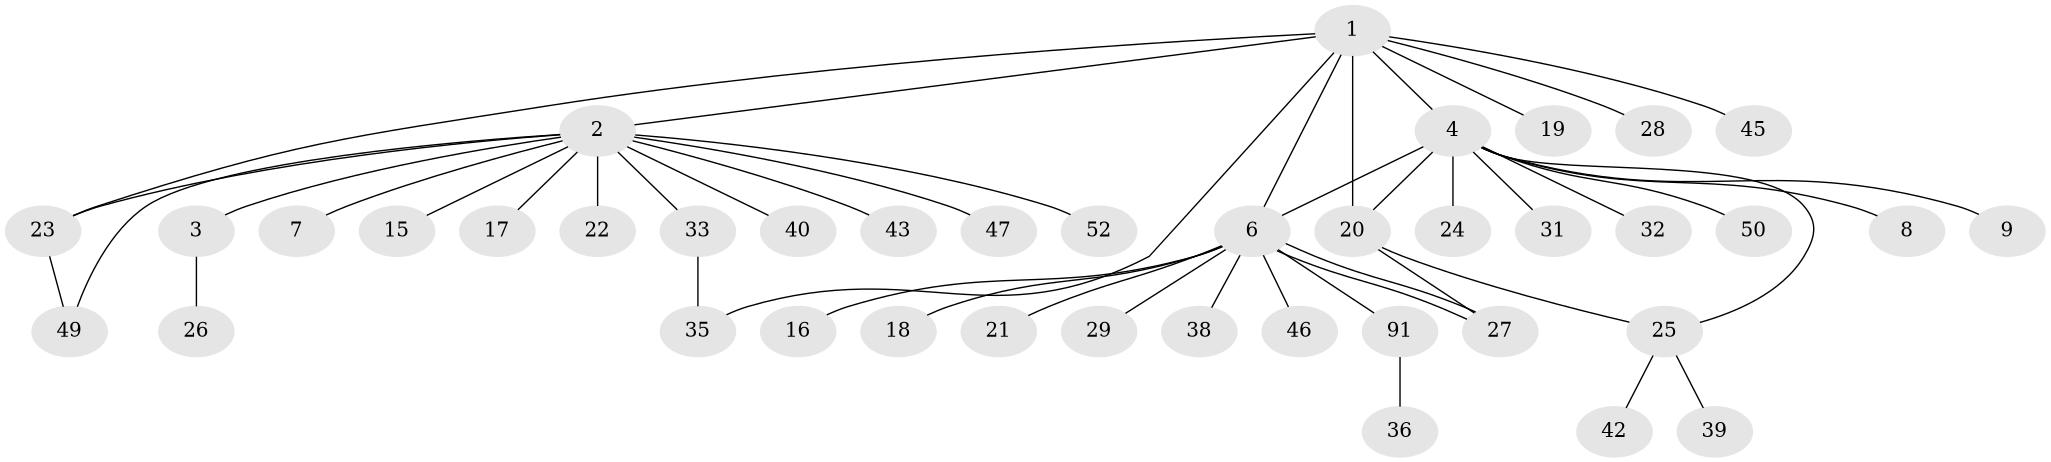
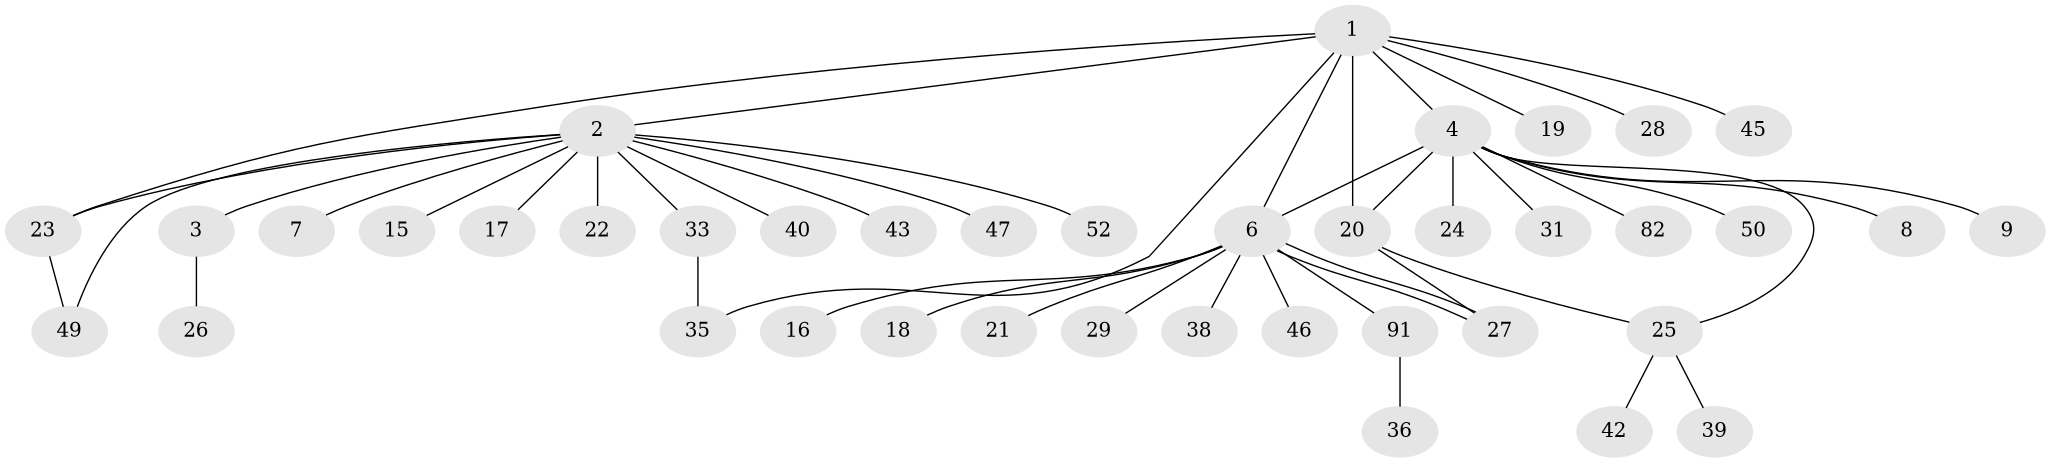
node "32": label "32" -> "82"
